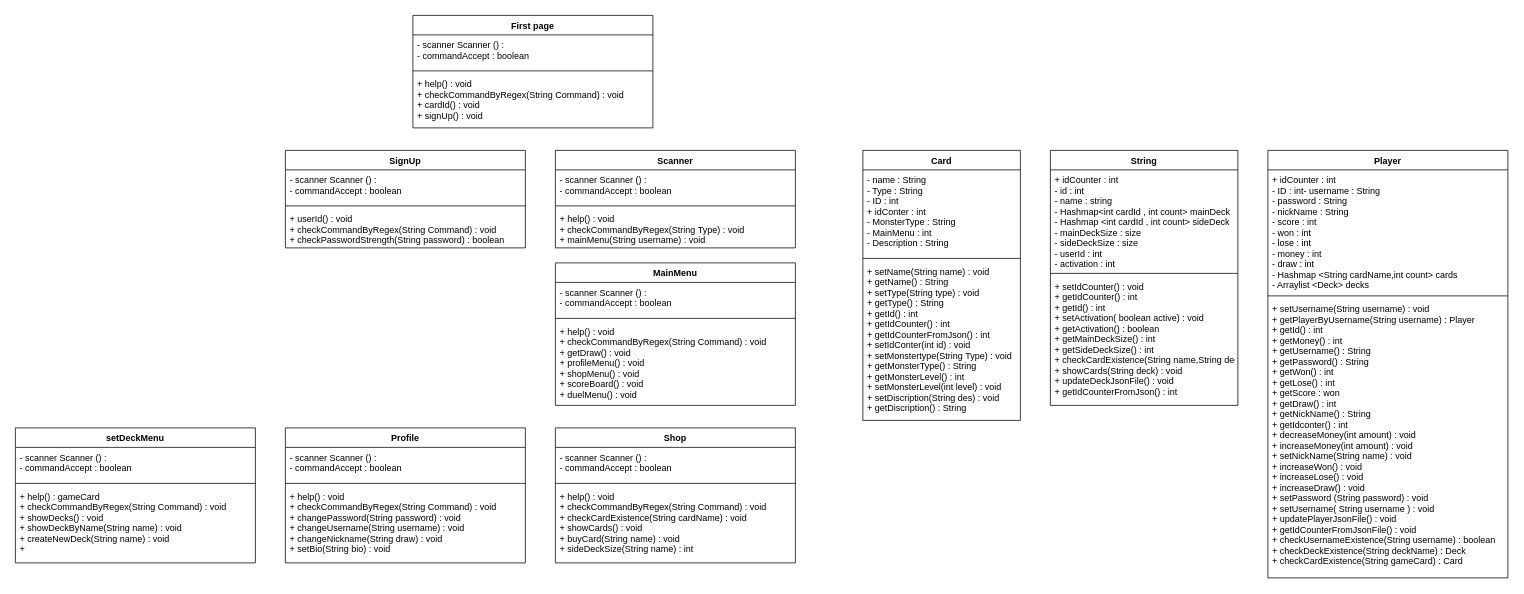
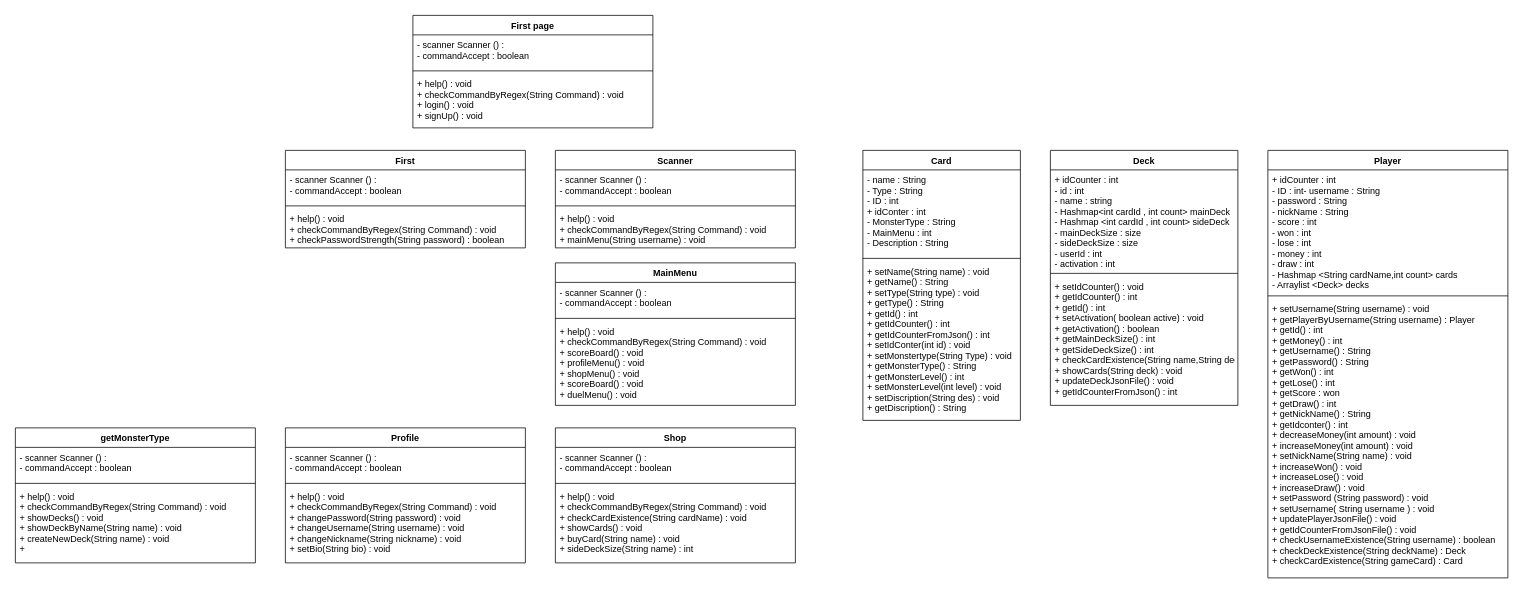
node "+ help() : void + checkCommandByRegex(String Command) : void + cardId() : void + signUp() : void": label "+ help() : void + checkCommandByRegex(String Command) : void + cardId() : void + signUp() : void" -> "+ help() : void + checkCommandByRegex(String Command) : void + login() : void + signUp() : void"
node "SignUp": label "SignUp" -> "First"
node "String": label "String" -> "Deck"
node "+ userId() : void + checkCommandByRegex(String Command) : void + checkPasswordStrength(String password) : boolean": label "+ userId() : void + checkCommandByRegex(String Command) : void + checkPasswordStrength(String password) : boolean" -> "+ help() : void + checkCommandByRegex(String Command) : void + checkPasswordStrength(String password) : boolean"
node "+ help() : void + checkCommandByRegex(String Type) : void + mainMenu(String username) : void": label "+ help() : void + checkCommandByRegex(String Type) : void + mainMenu(String username) : void" -> "+ help() : void + checkCommandByRegex(String Command) : void + mainMenu(String username) : void"
node "+ help() : void + checkCommandByRegex(String Command) : void + getDraw() : void + profileMenu() : void + shopMenu() : void + scoreBoard() : void + duelMenu() : void": label "+ help() : void + checkCommandByRegex(String Command) : void + getDraw() : void + profileMenu() : void + shopMenu() : void + scoreBoard() : void + duelMenu() : void" -> "+ help() : void + checkCommandByRegex(String Command) : void + scoreBoard() : void + profileMenu() : void + shopMenu() : void + scoreBoard() : void + duelMenu() : void"
node "setDeckMenu": label "setDeckMenu" -> "getMonsterType"
node "+ help() : gameCard + checkCommandByRegex(String Command) : void + showDecks() : void + showDeckByName(String name) : void + createNewDeck(String name) : void +": label "+ help() : gameCard + checkCommandByRegex(String Command) : void + showDecks() : void + showDeckByName(String name) : void + createNewDeck(String name) : void +" -> "+ help() : void + checkCommandByRegex(String Command) : void + showDecks() : void + showDeckByName(String name) : void + createNewDeck(String name) : void +"
node "+ help() : void + checkCommandByRegex(String Command) : void + changePassword(String password) : void + changeUsername(String username) : void + changeNickname(String draw) : void + setBio(String bio) : void": label "+ help() : void + checkCommandByRegex(String Command) : void + changePassword(String password) : void + changeUsername(String username) : void + changeNickname(String draw) : void + setBio(String bio) : void" -> "+ help() : void + checkCommandByRegex(String Command) : void + changePassword(String password) : void + changeUsername(String username) : void + changeNickname(String nickname) : void + setBio(String bio) : void"
